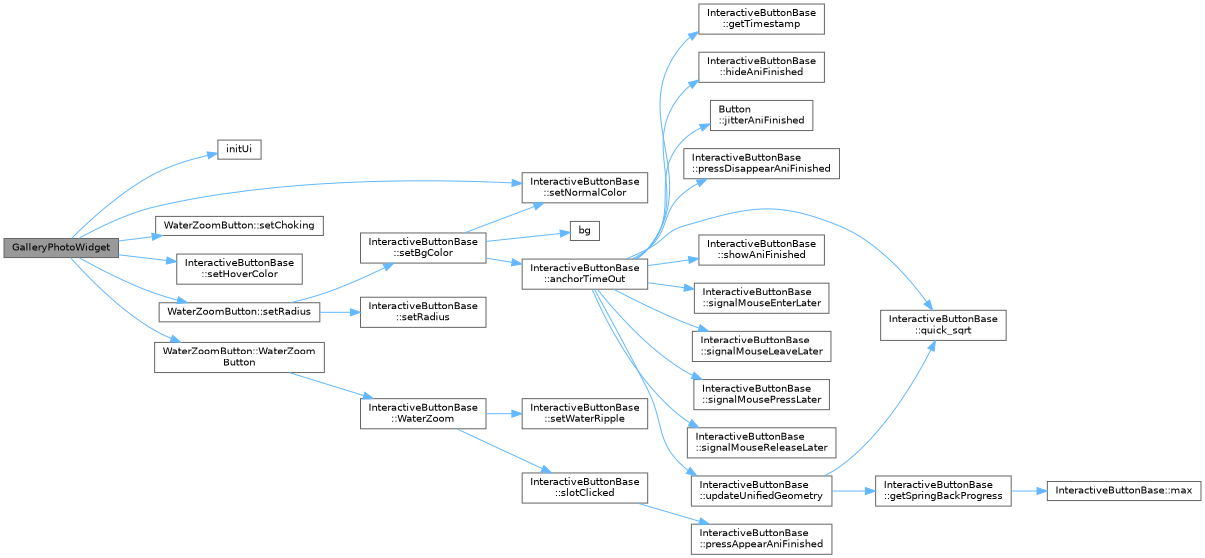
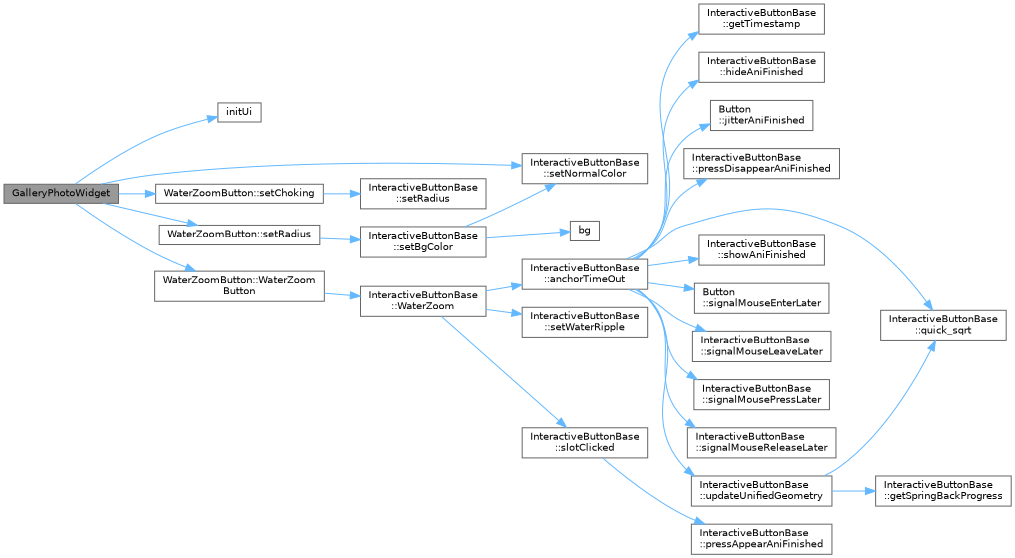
edge "InteractiveButtonBase ::setBgColor" -> "InteractiveButtonBase ::anchorTimeOut": now "InteractiveButtonBase ::WaterZoom" -> "InteractiveButtonBase ::anchorTimeOut"
node "InteractiveButtonBase ::setHoverColor": removed
node "InteractiveButtonBase ::signalMouseEnterLater": label "InteractiveButtonBase ::signalMouseEnterLater" -> "Button ::signalMouseEnterLater"
edge "WaterZoomButton::setRadius" -> "InteractiveButtonBase ::setRadius": now "WaterZoomButton::setChoking" -> "InteractiveButtonBase ::setRadius"
node "InteractiveButtonBase::max": removed
